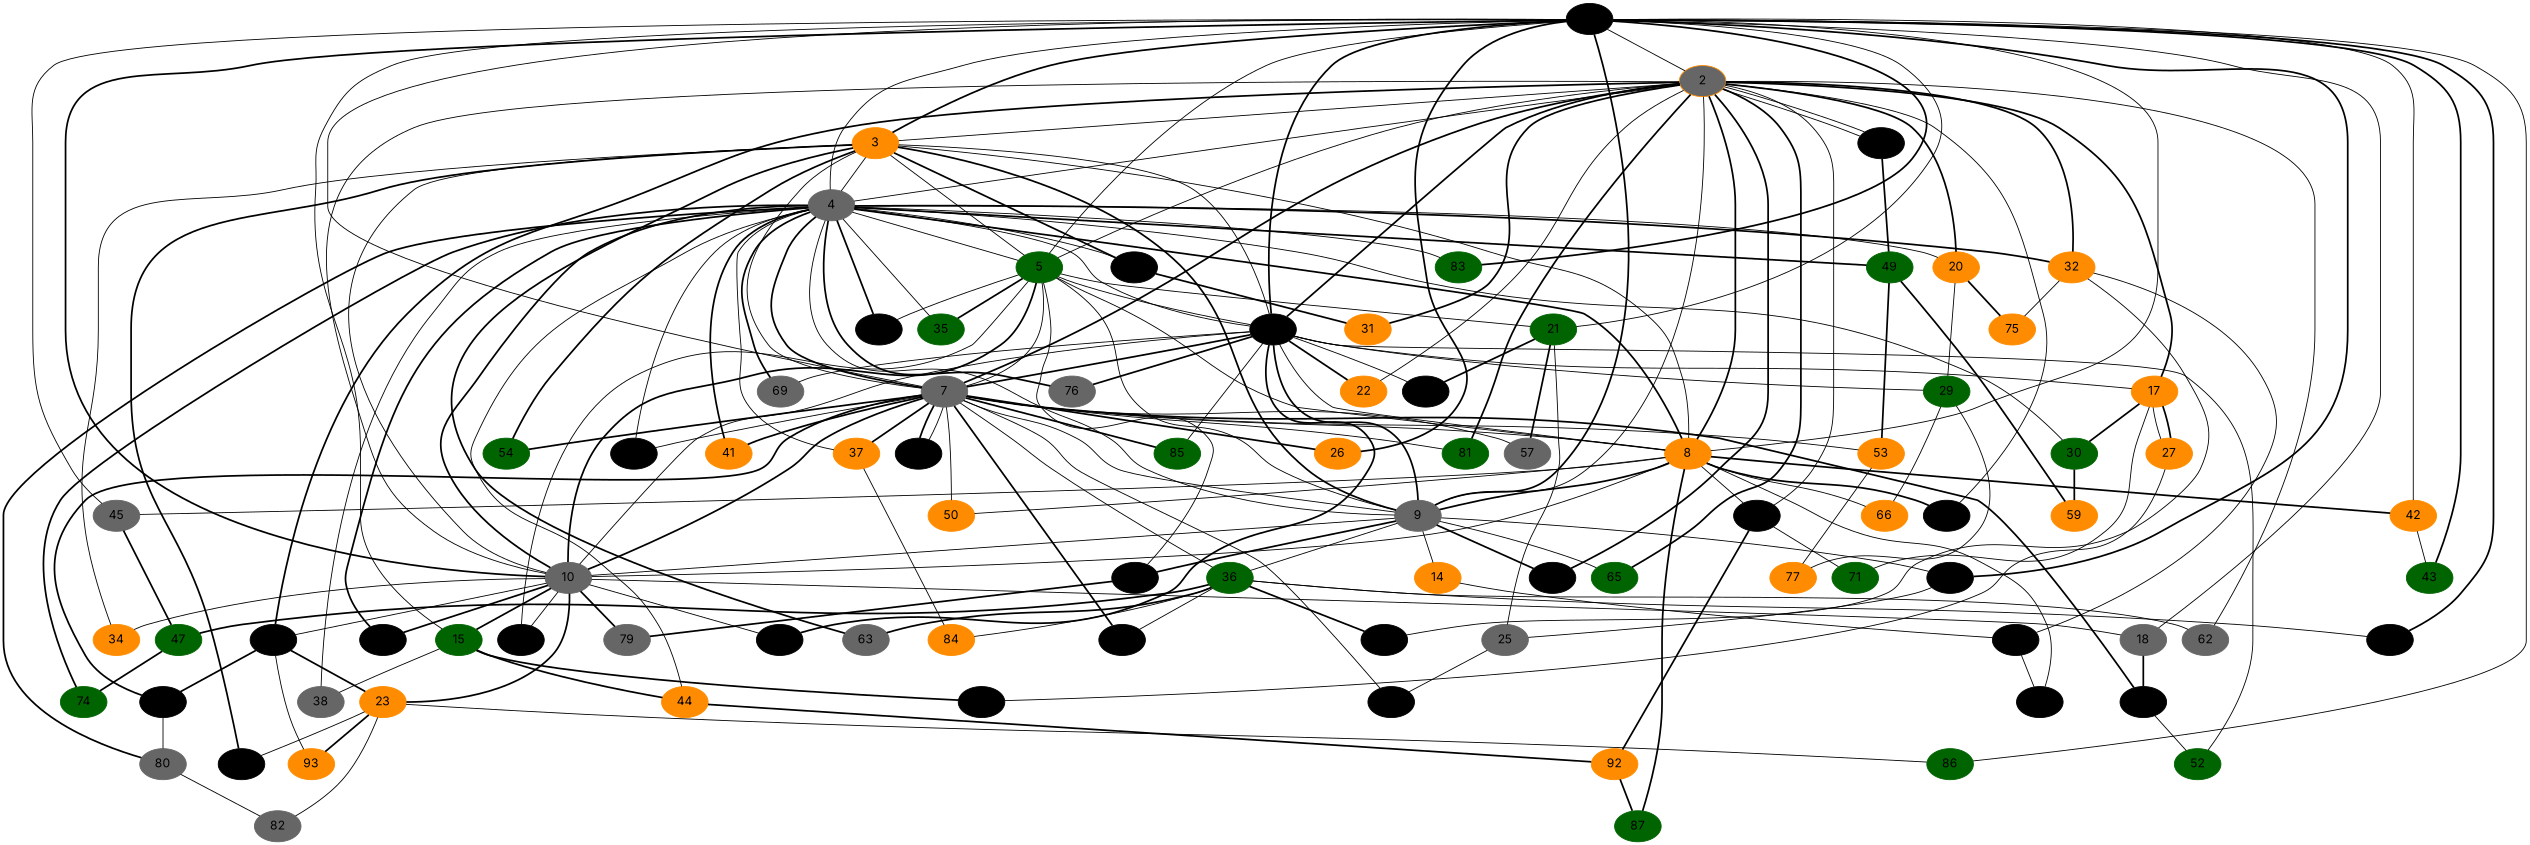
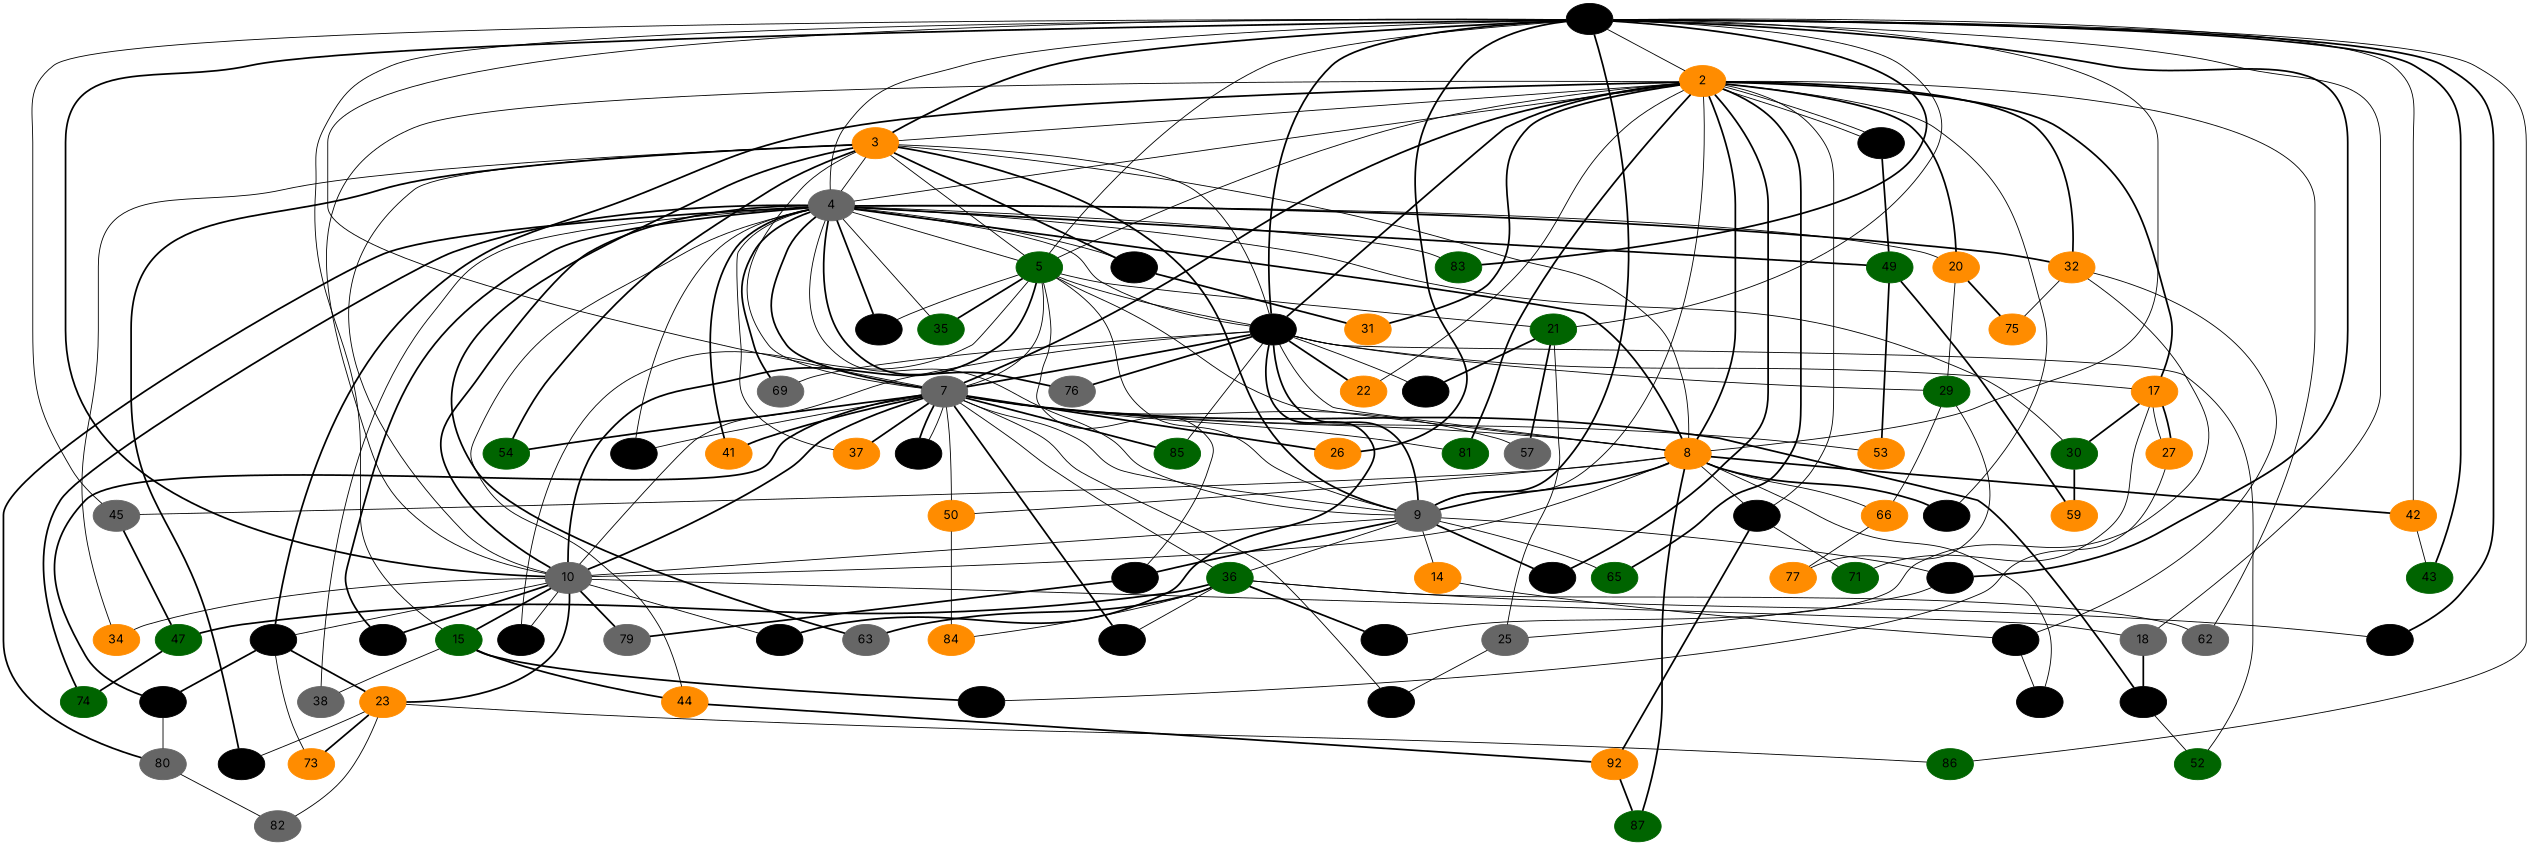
node "2": fillcolor gray40 -> darkorange
edge "53" -- "77": now "66" -- "77"
edge "37" -- "84": now "50" -- "84"
node "93": label "93" -> "73"
